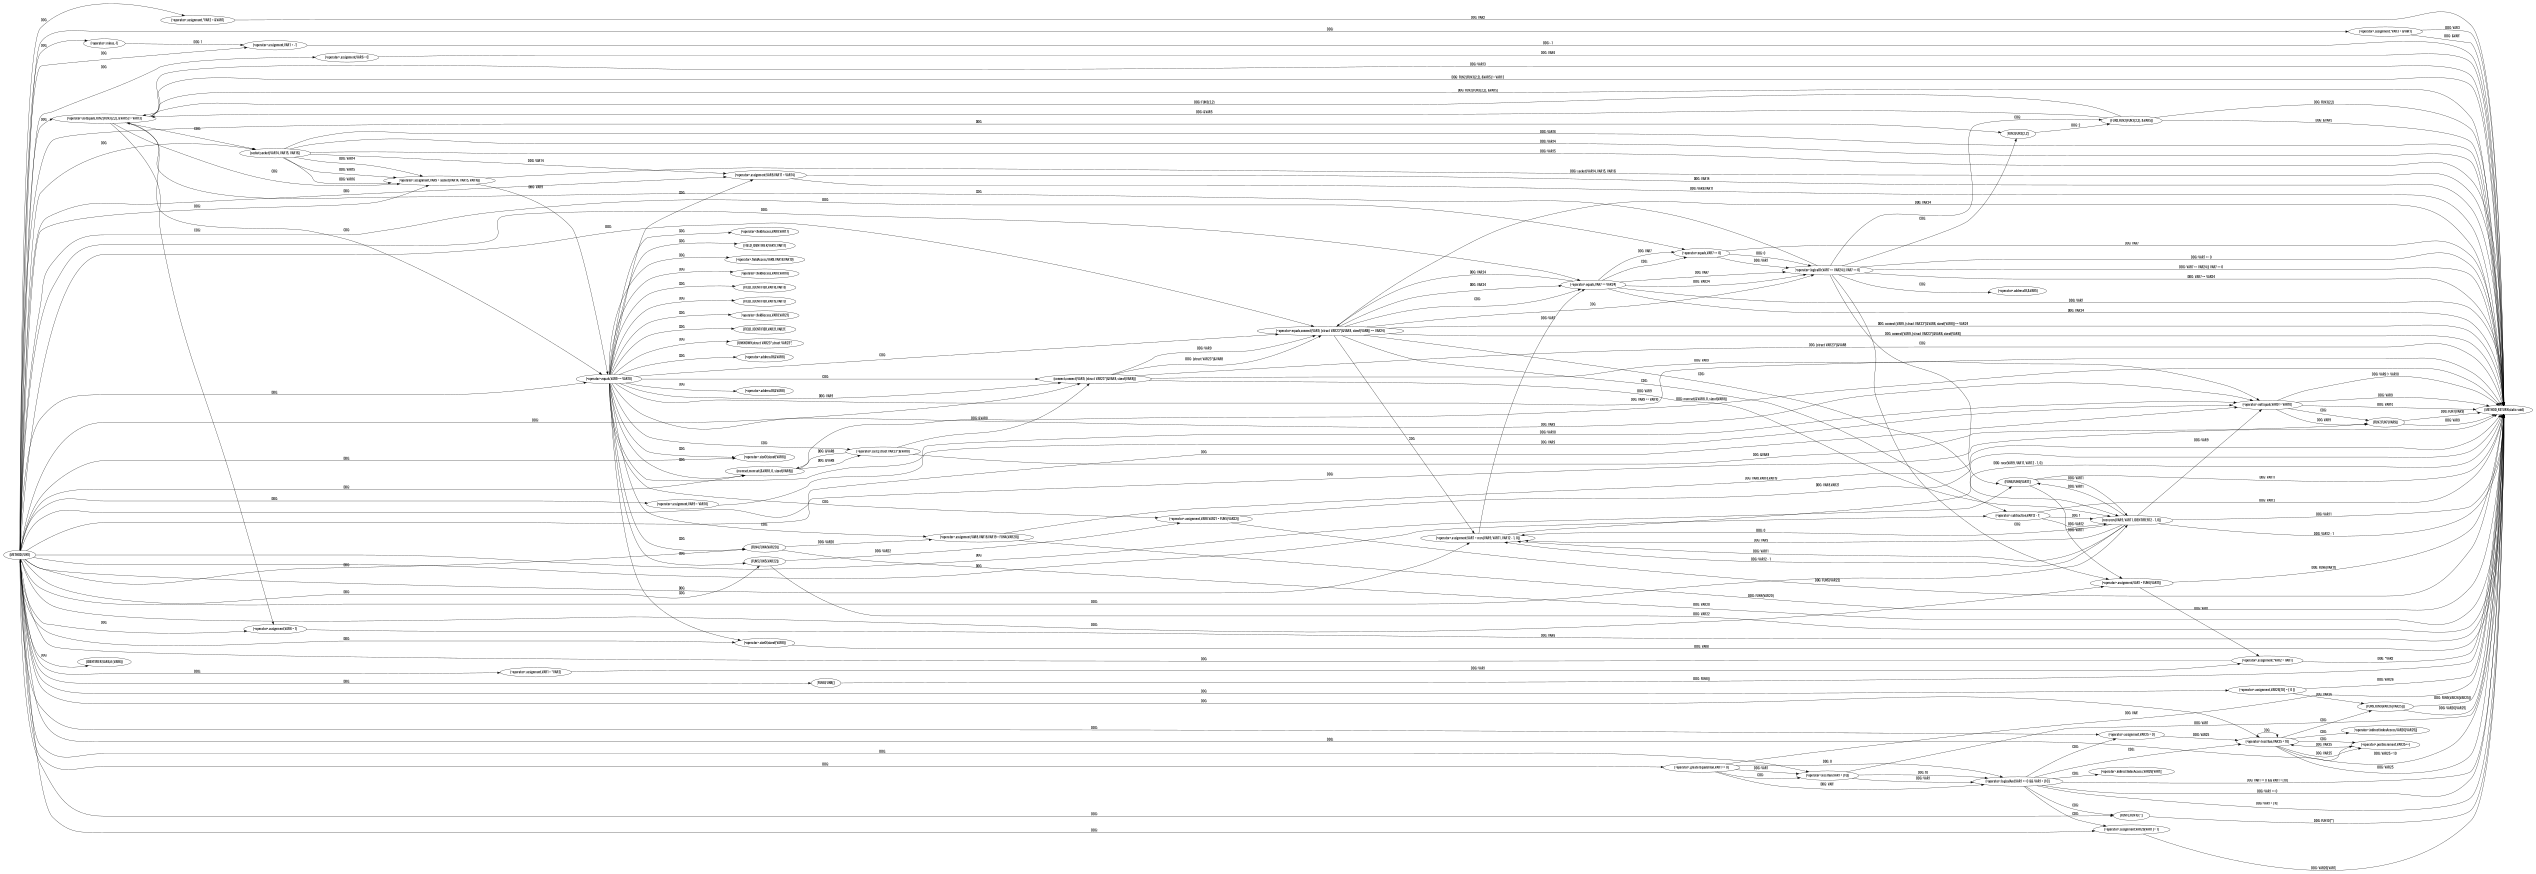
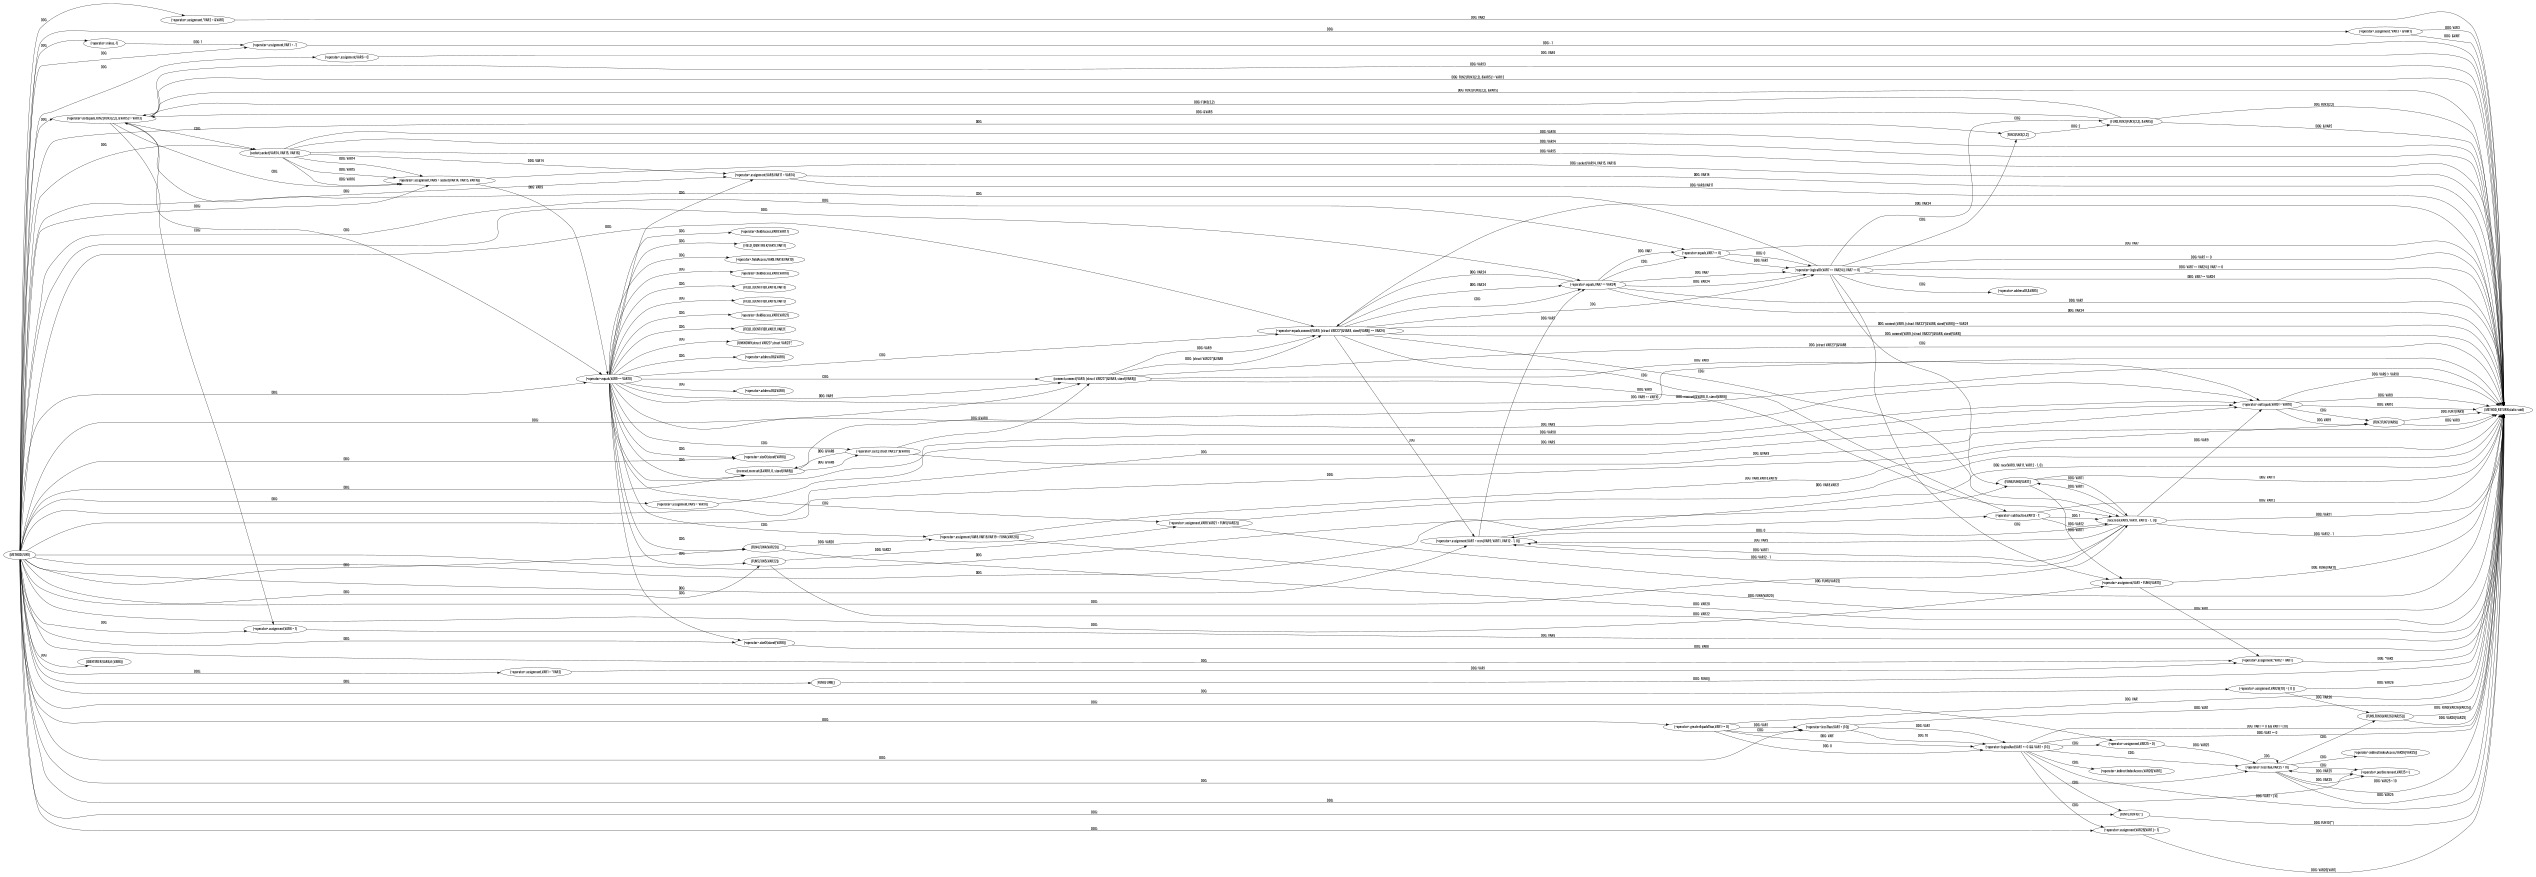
node "(recv,recv(VAR9, VAR11, IDENTIFIER12 - 1, 0))": label "(recv,recv(VAR9, VAR11, IDENTIFIER12 - 1, 0))" -> "(recv,recv(VAR9, VAR11, VAR12 - 1, 0))"
edge "(<operator>.assignment,*VAR2 = VAR1)" -> "(METHOD,FUN1)": reversed
